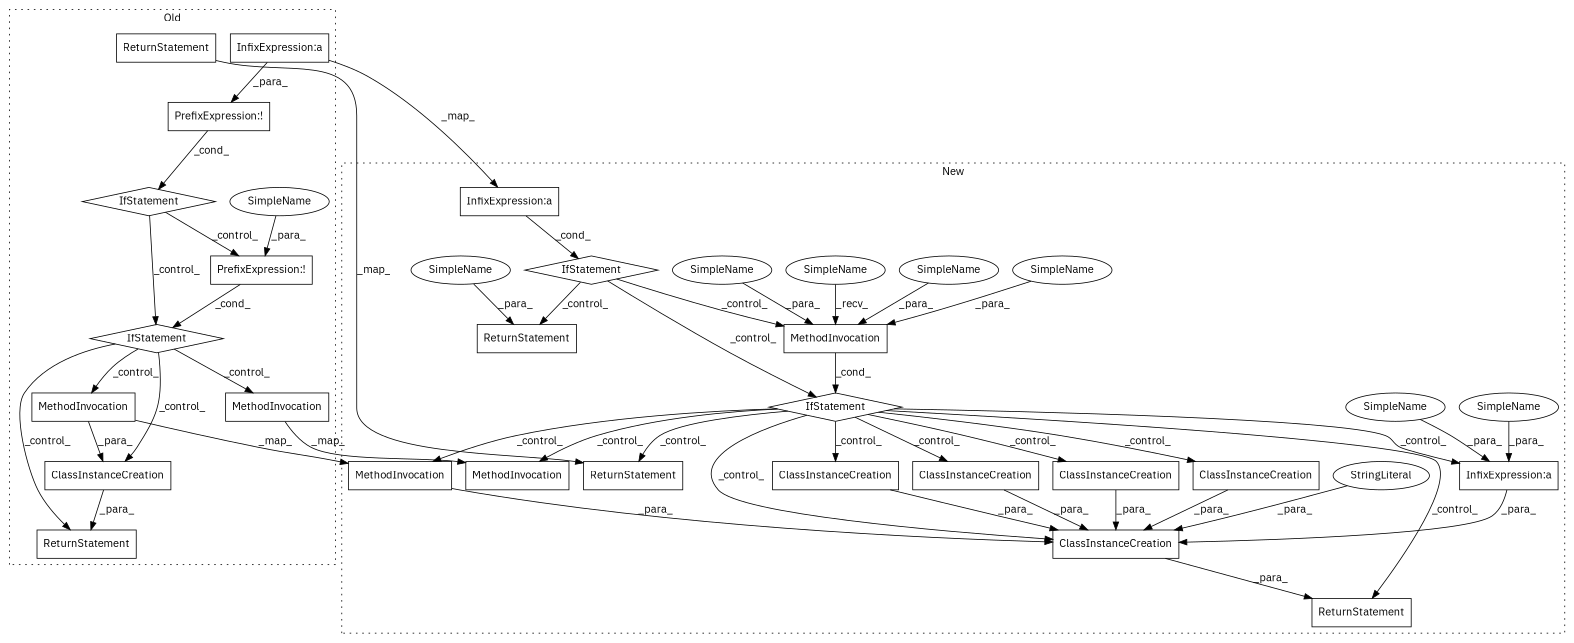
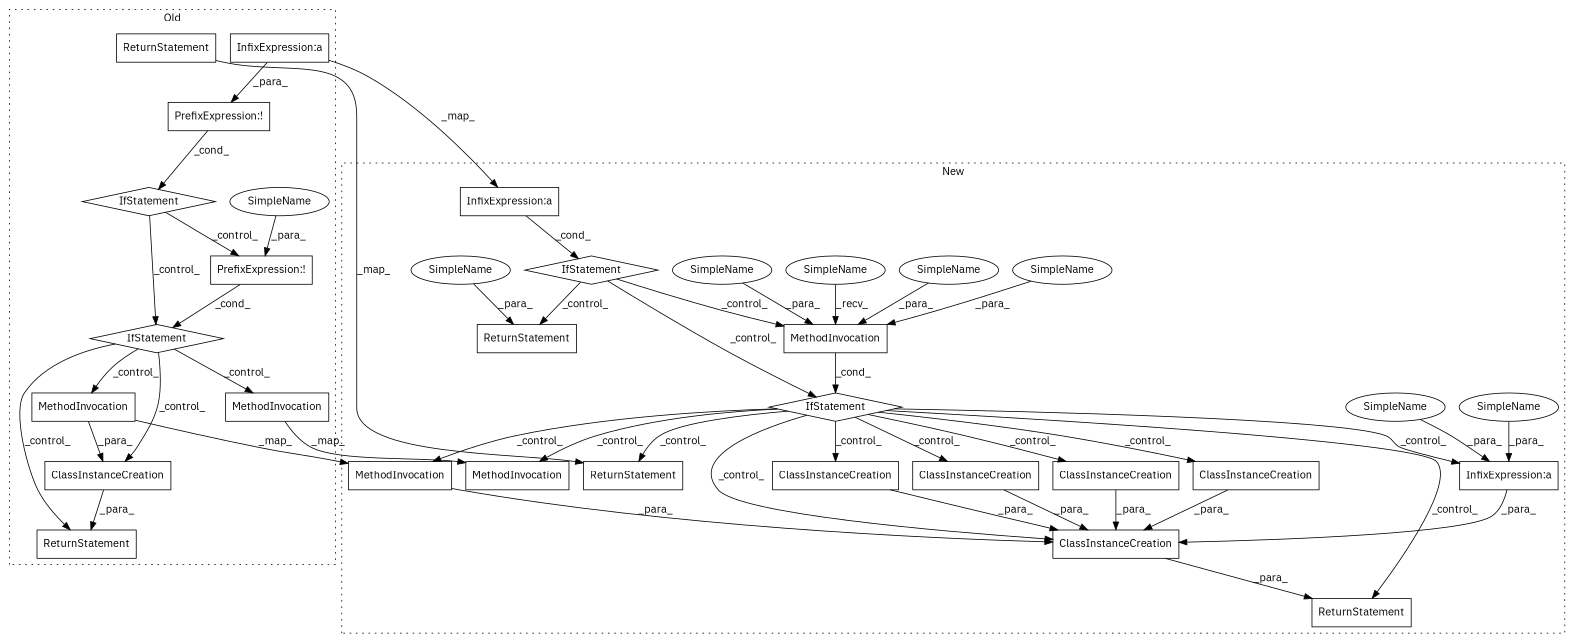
node "StringLiteral": removed
